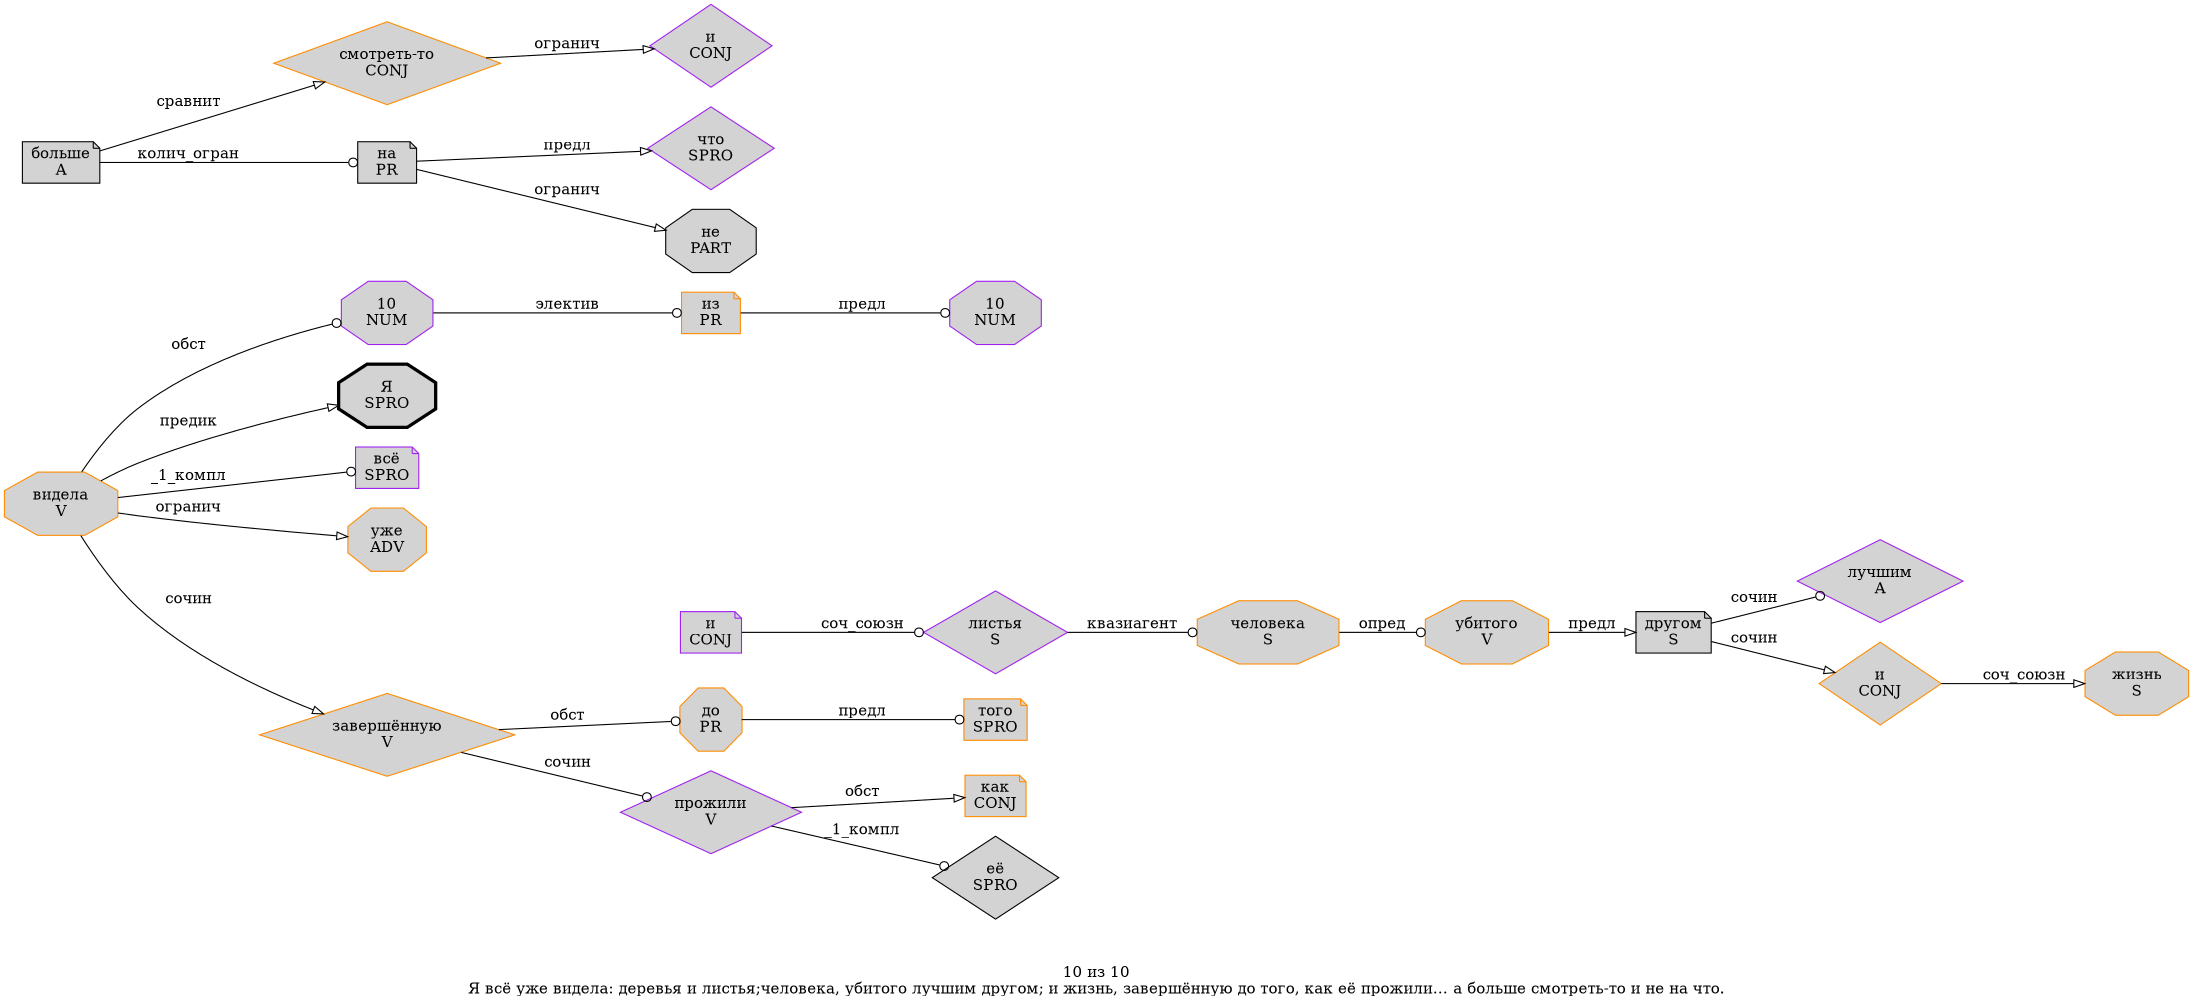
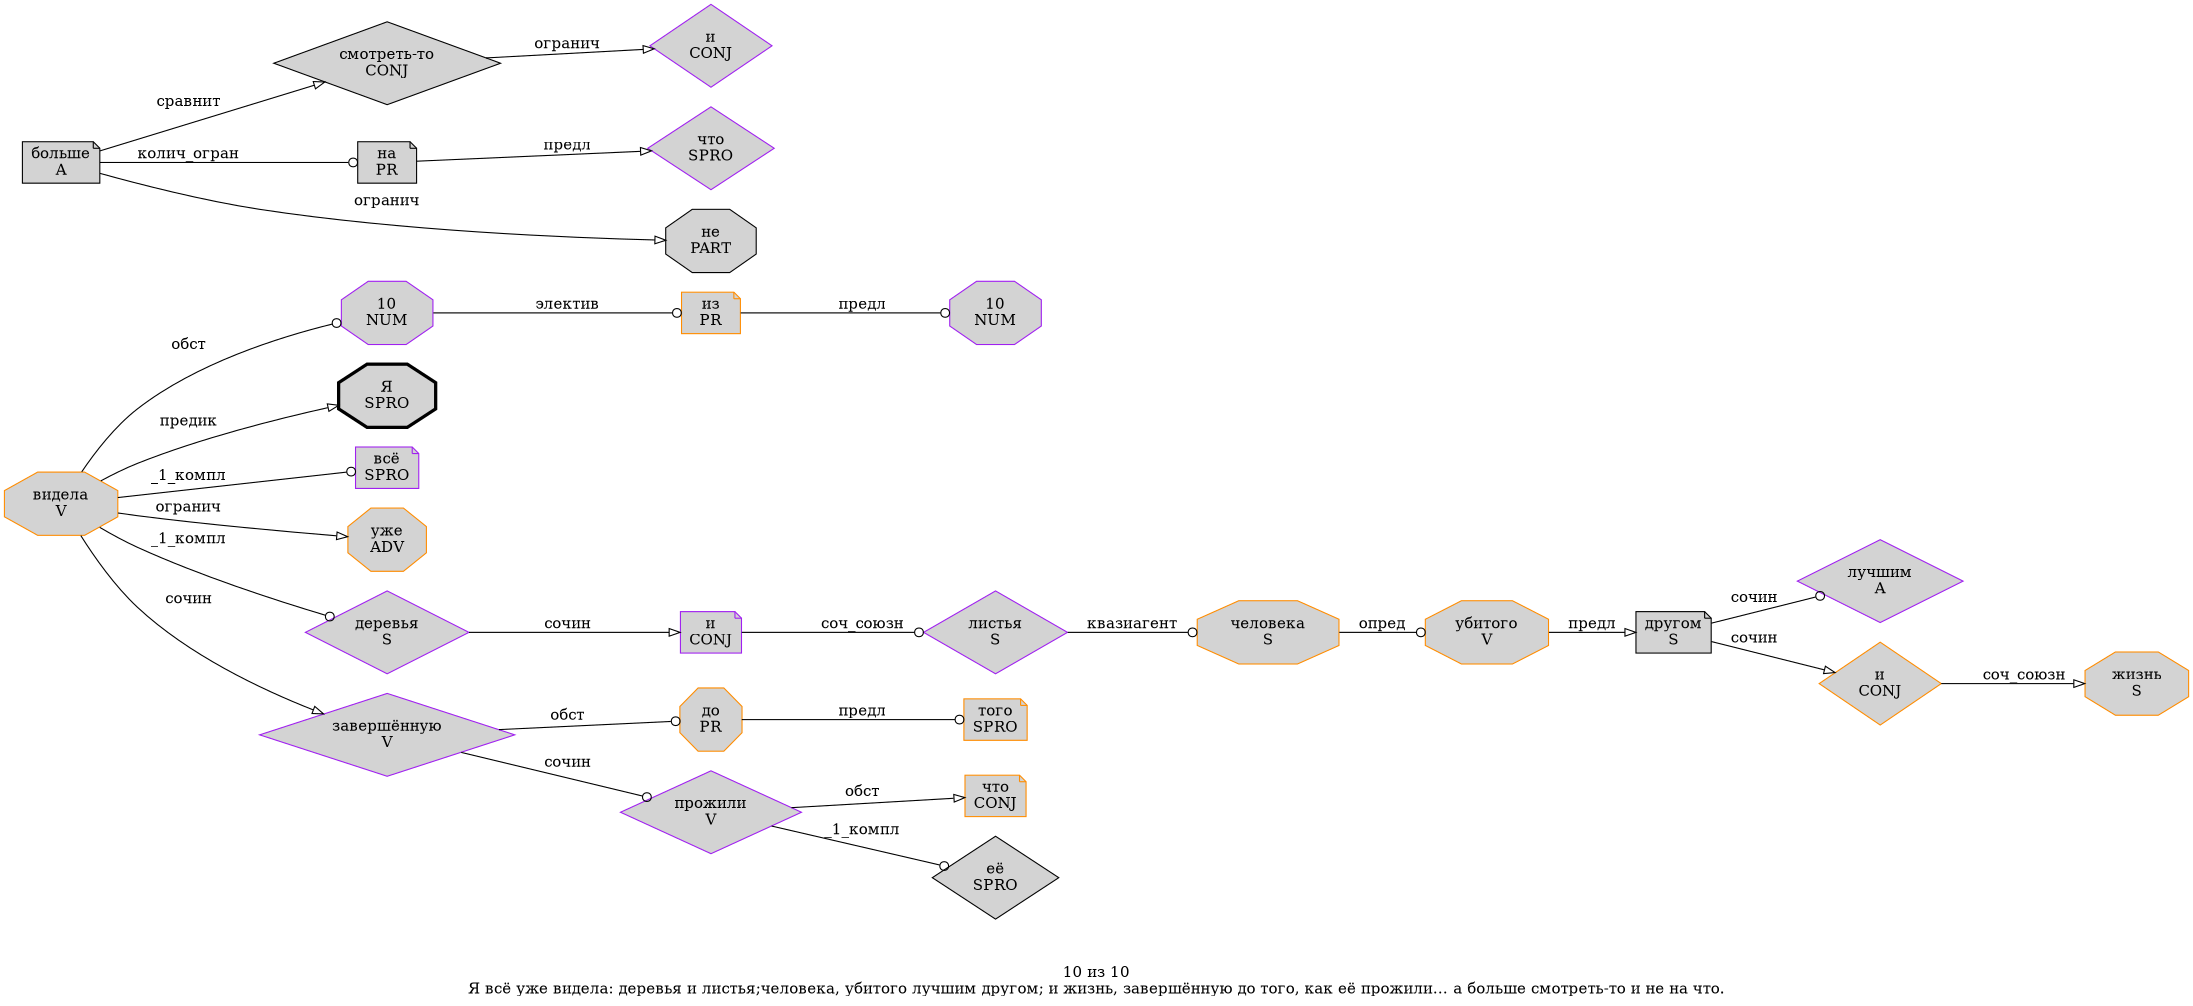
node "смотреть-то CONJ": color darkorange -> black
edge "на PR" -> "не PART": now "больше A" -> "не PART"
node "деревья S": added
node "завершённую V": color darkorange -> purple
node "как CONJ": label "как CONJ" -> "что CONJ"
